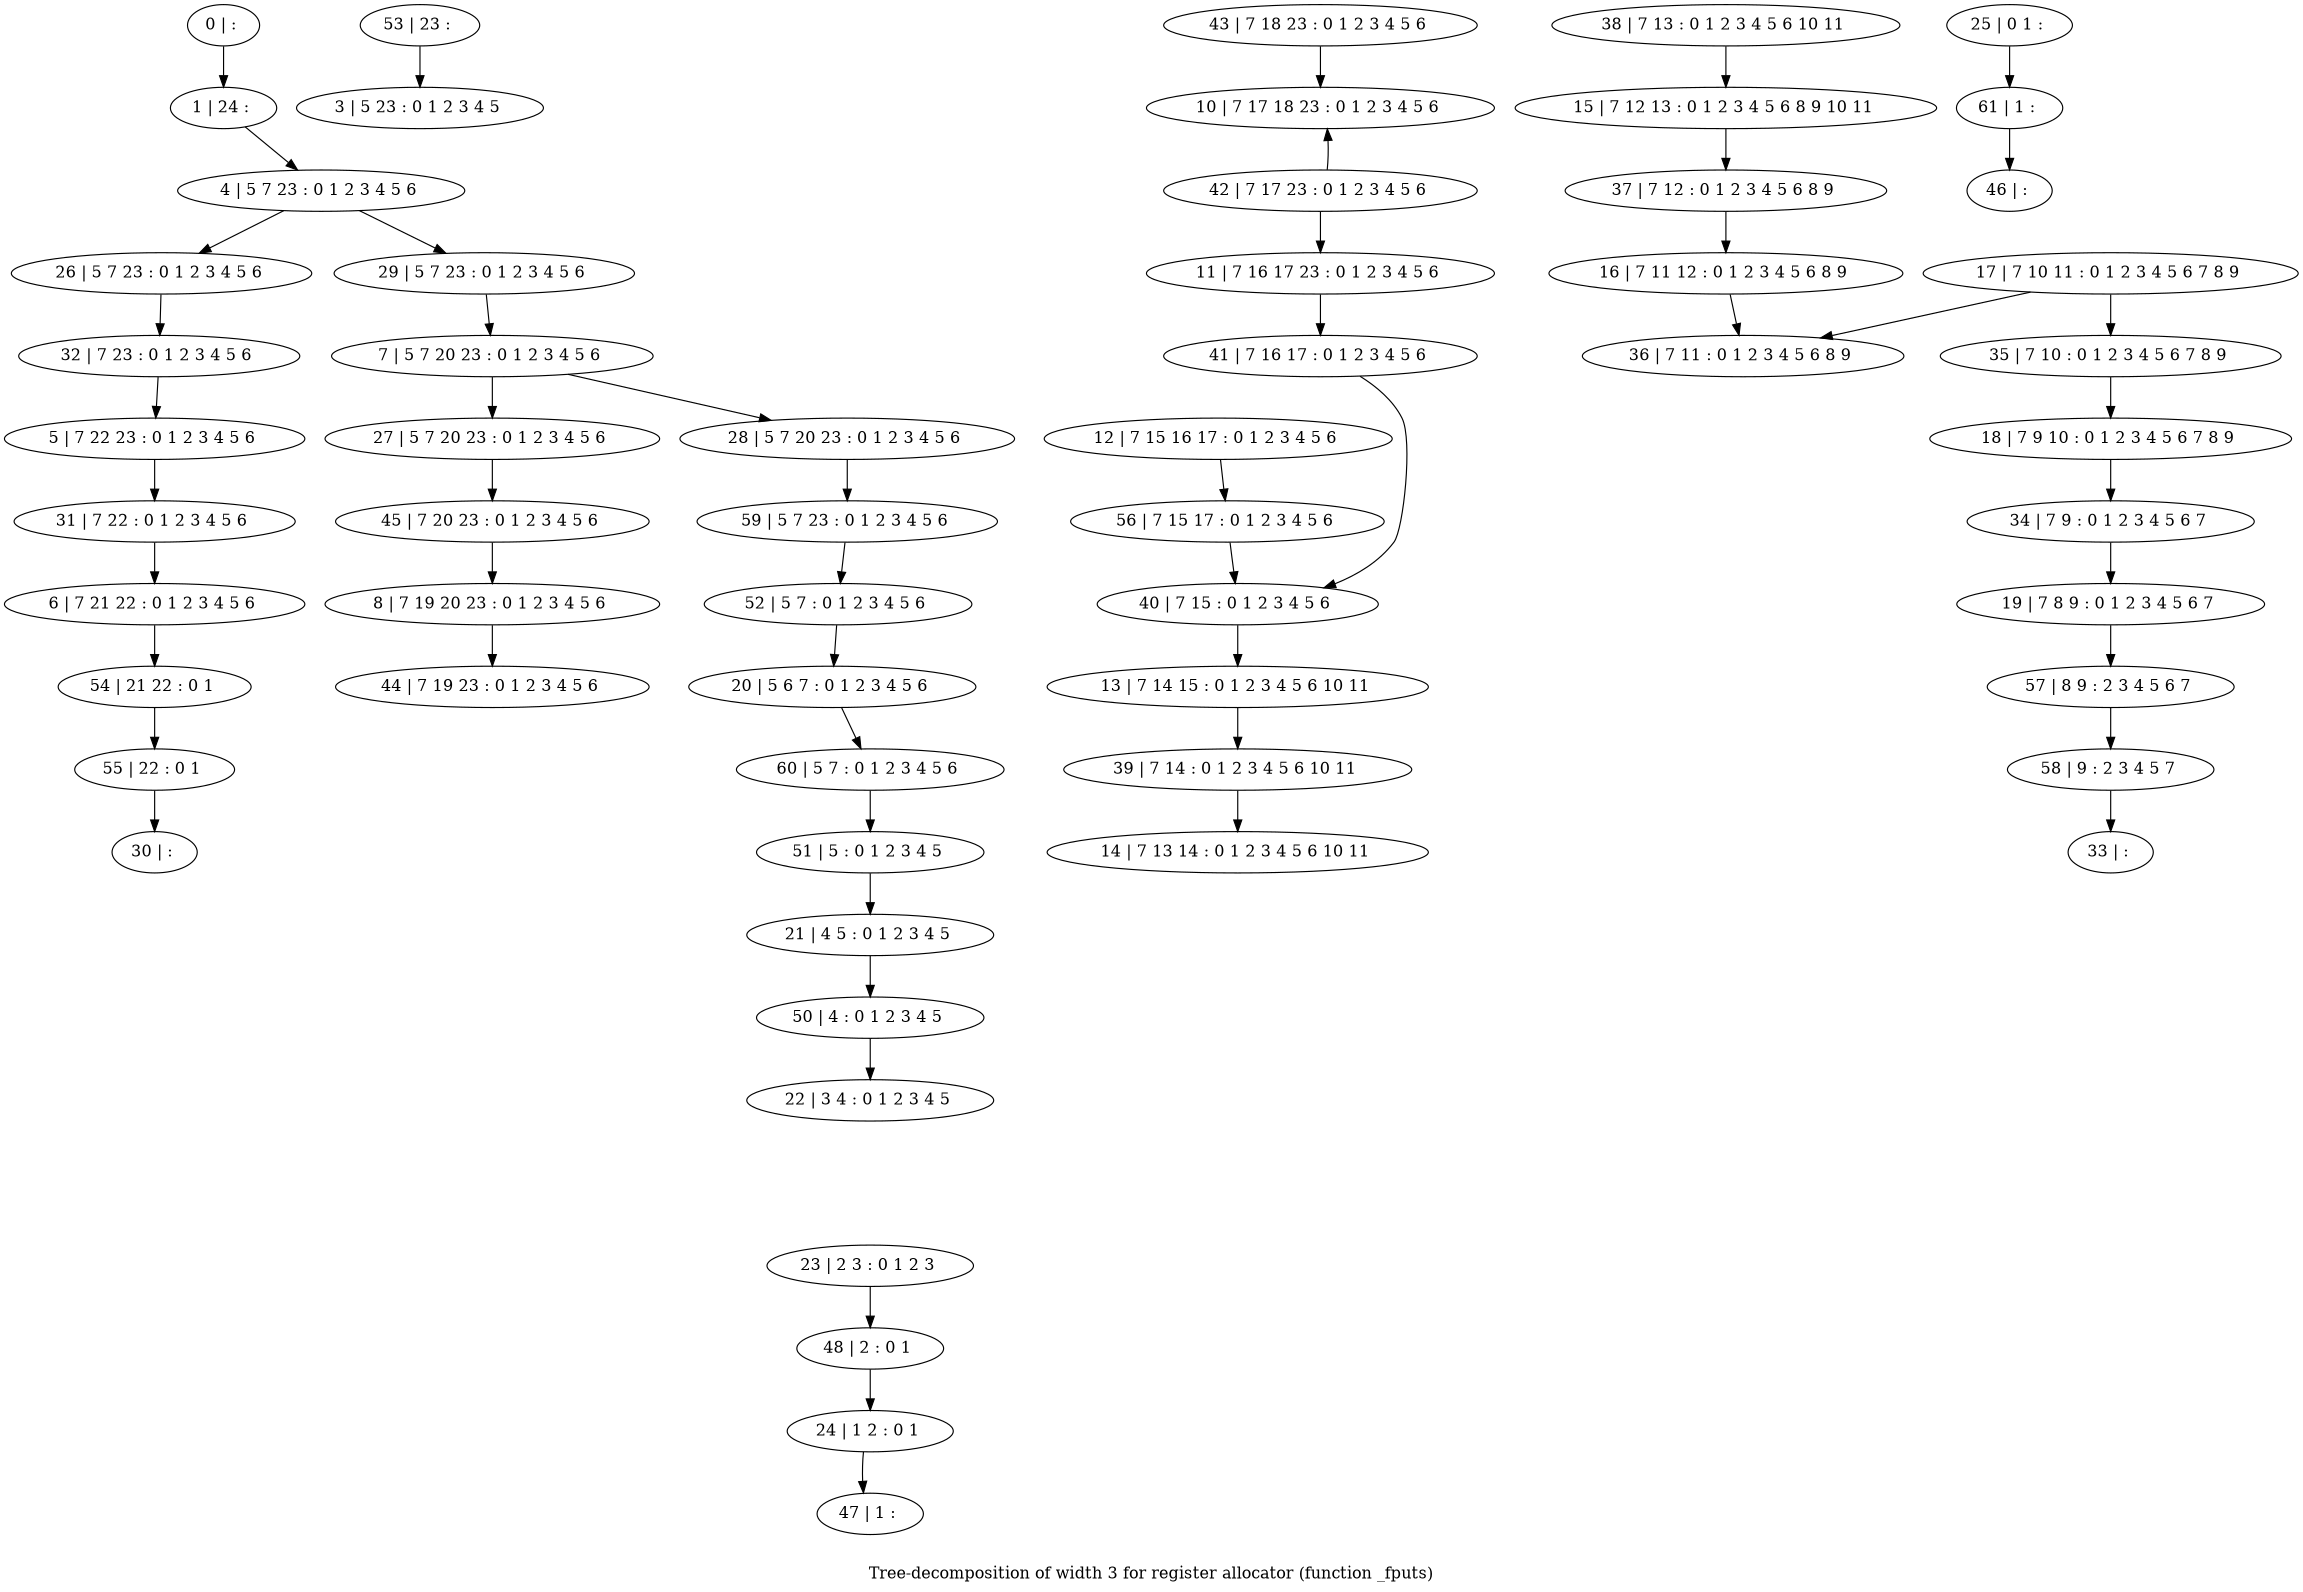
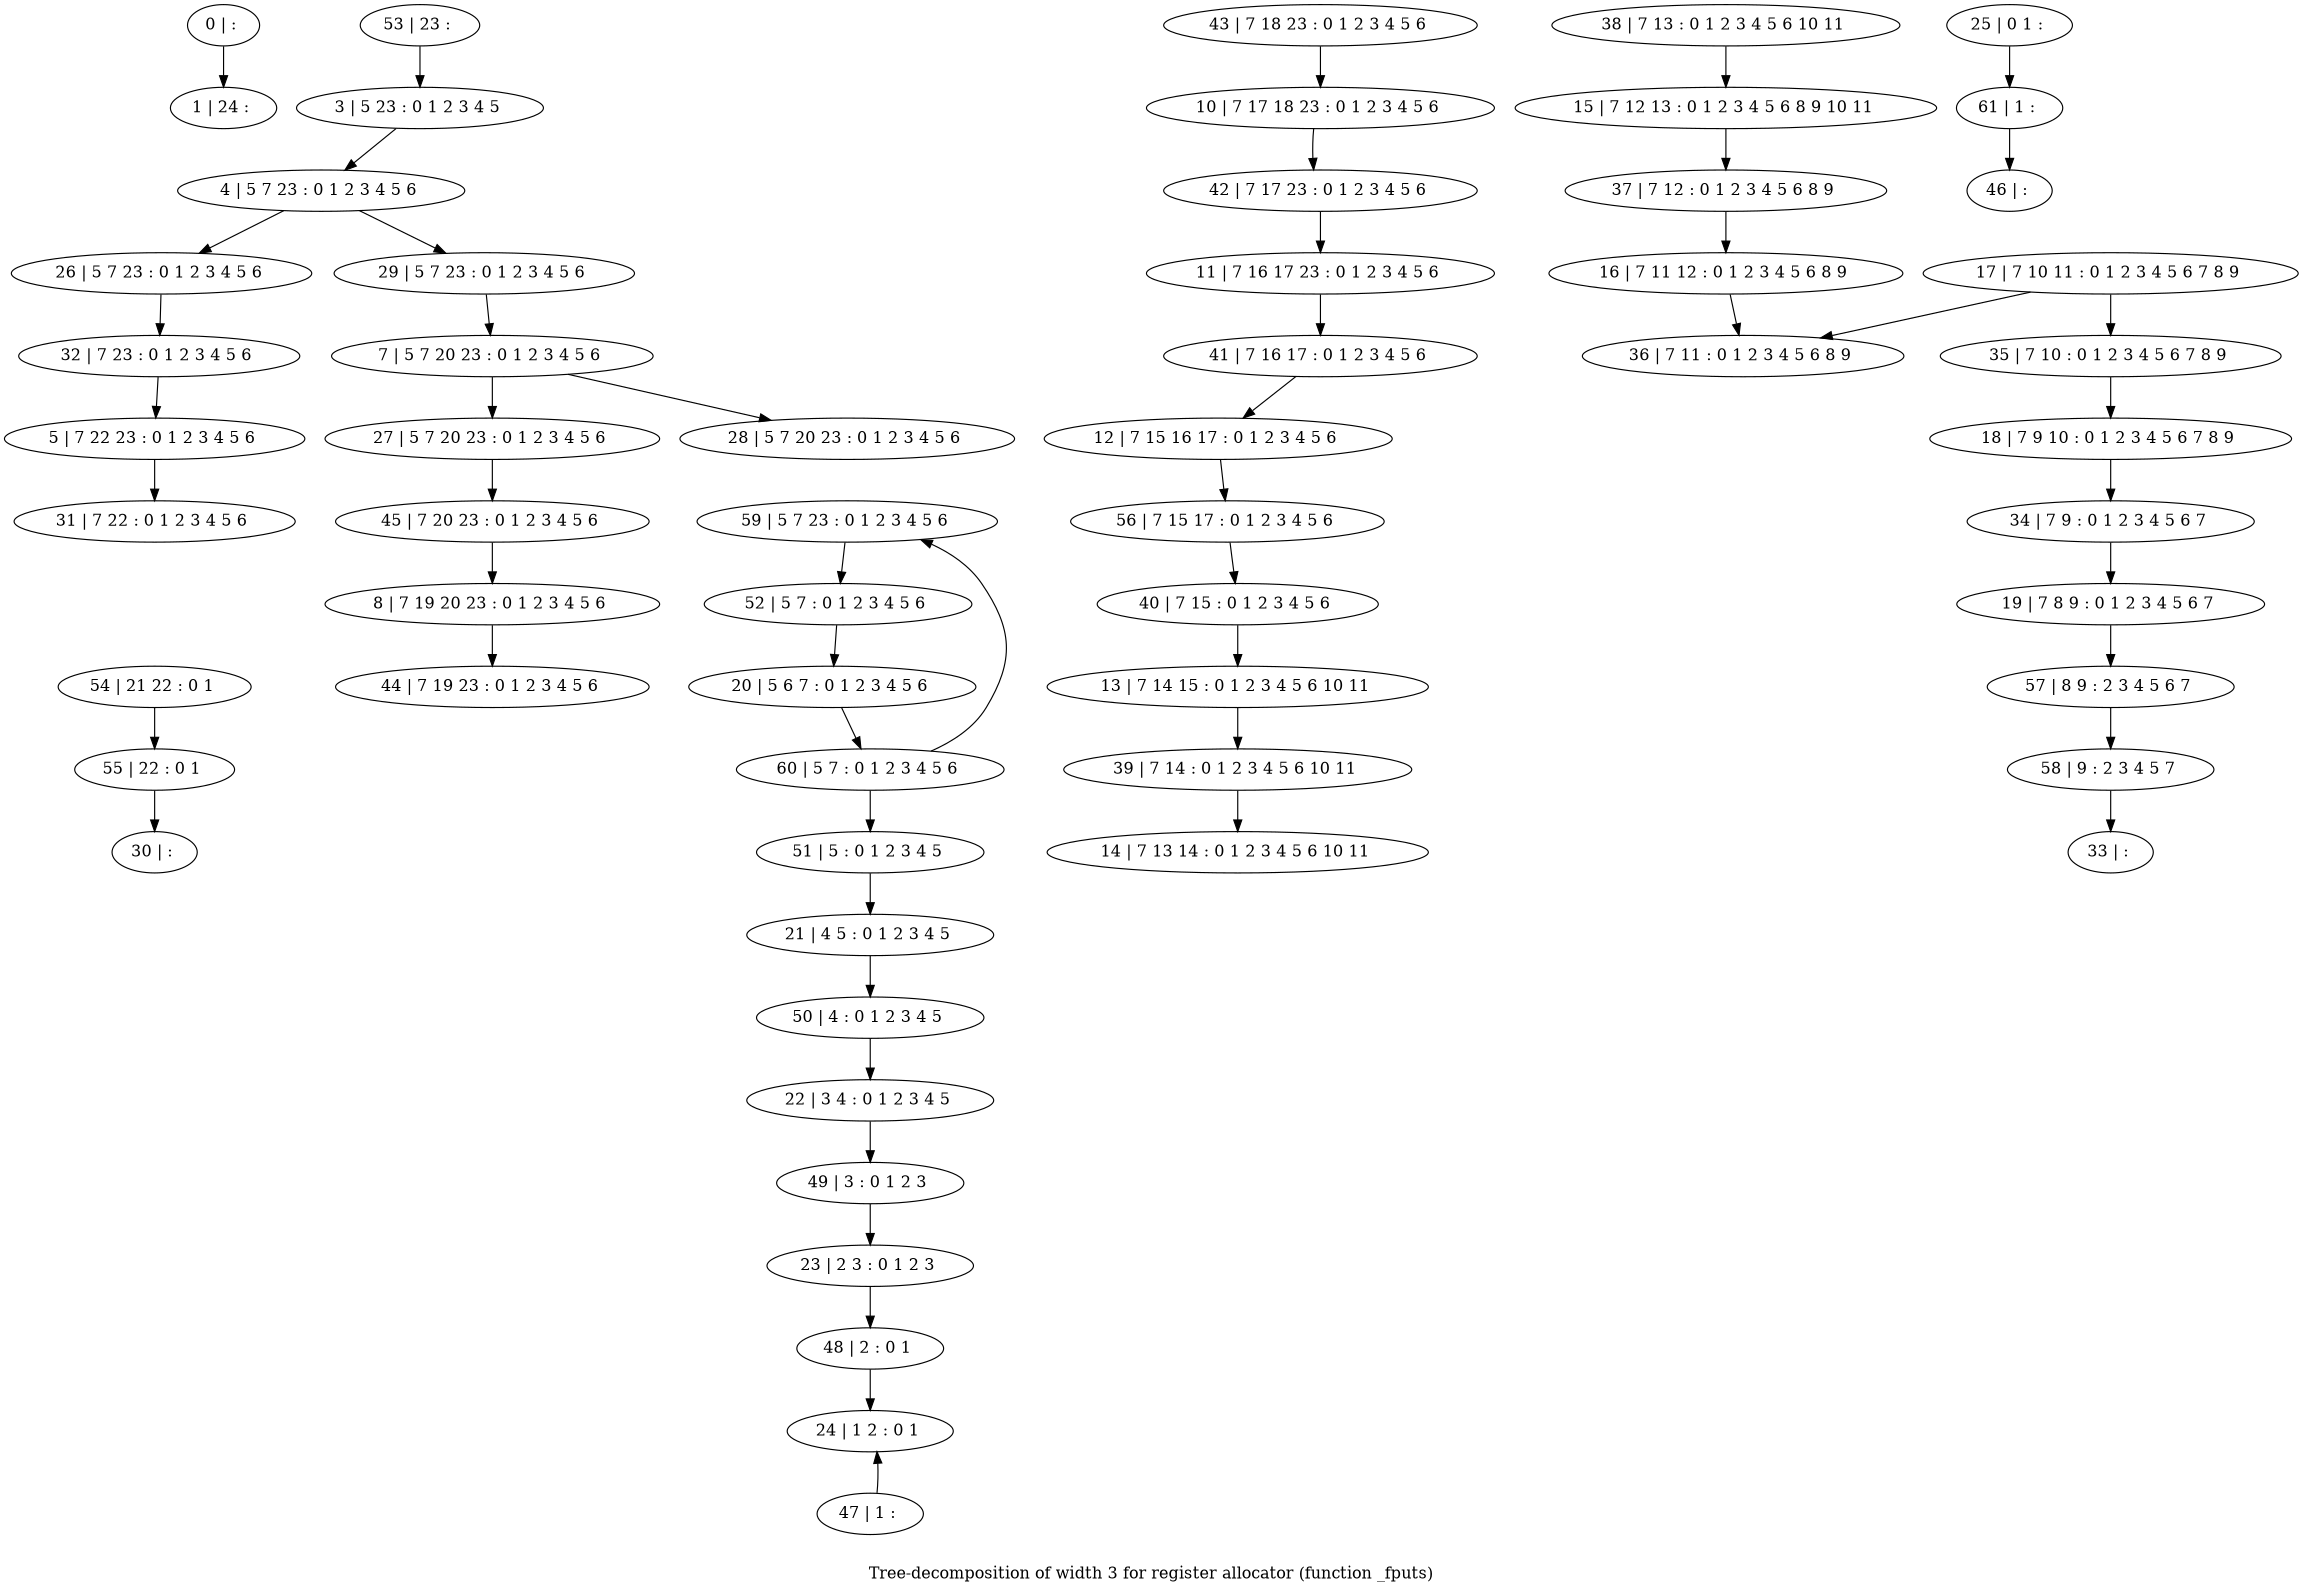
edge "1 | 24 :" -> "4 | 5 7 23 : 0 1 2 3 4 5 6": now "3 | 5 23 : 0 1 2 3 4 5" -> "4 | 5 7 23 : 0 1 2 3 4 5 6"
edge "42 | 7 17 23 : 0 1 2 3 4 5 6" -> "10 | 7 17 18 23 : 0 1 2 3 4 5 6": reversed
edge "28 | 5 7 20 23 : 0 1 2 3 4 5 6" -> "59 | 5 7 23 : 0 1 2 3 4 5 6": now "60 | 5 7 : 0 1 2 3 4 5 6" -> "59 | 5 7 23 : 0 1 2 3 4 5 6"
edge "41 | 7 16 17 : 0 1 2 3 4 5 6" -> "40 | 7 15 : 0 1 2 3 4 5 6": now "41 | 7 16 17 : 0 1 2 3 4 5 6" -> "12 | 7 15 16 17 : 0 1 2 3 4 5 6"
node "6 | 7 21 22 : 0 1 2 3 4 5 6": removed
node "49 | 3 : 0 1 2 3": added
edge "24 | 1 2 : 0 1" -> "47 | 1 :": reversed
